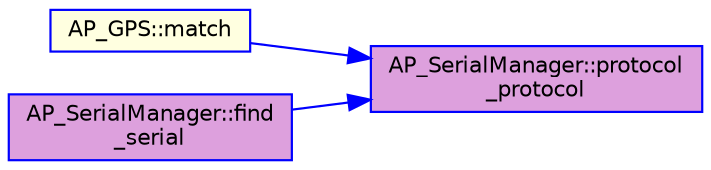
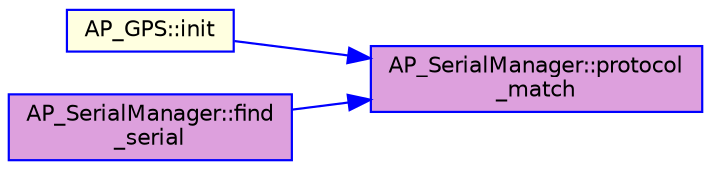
node "AP_GPS::match": label "AP_GPS::match" -> "AP_GPS::init"
node "AP_SerialManager::protocol _protocol": label "AP_SerialManager::protocol _protocol" -> "AP_SerialManager::protocol _match"
